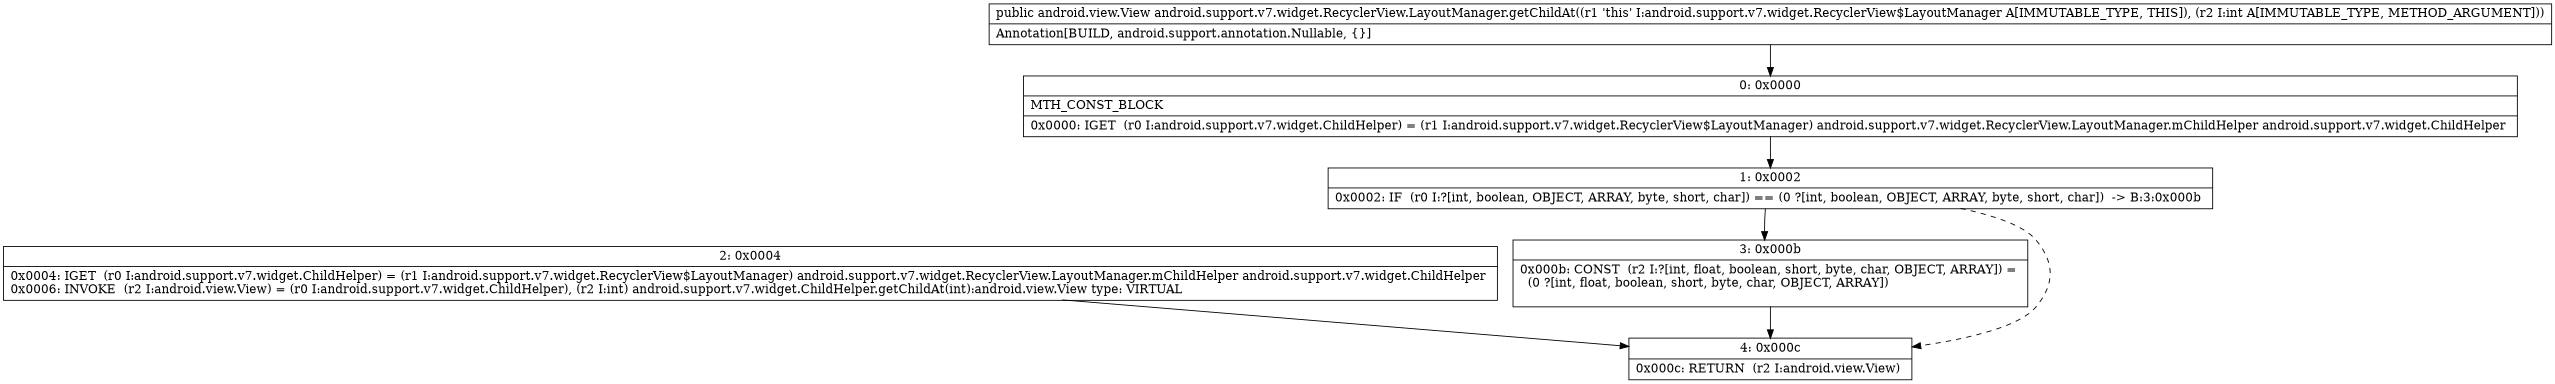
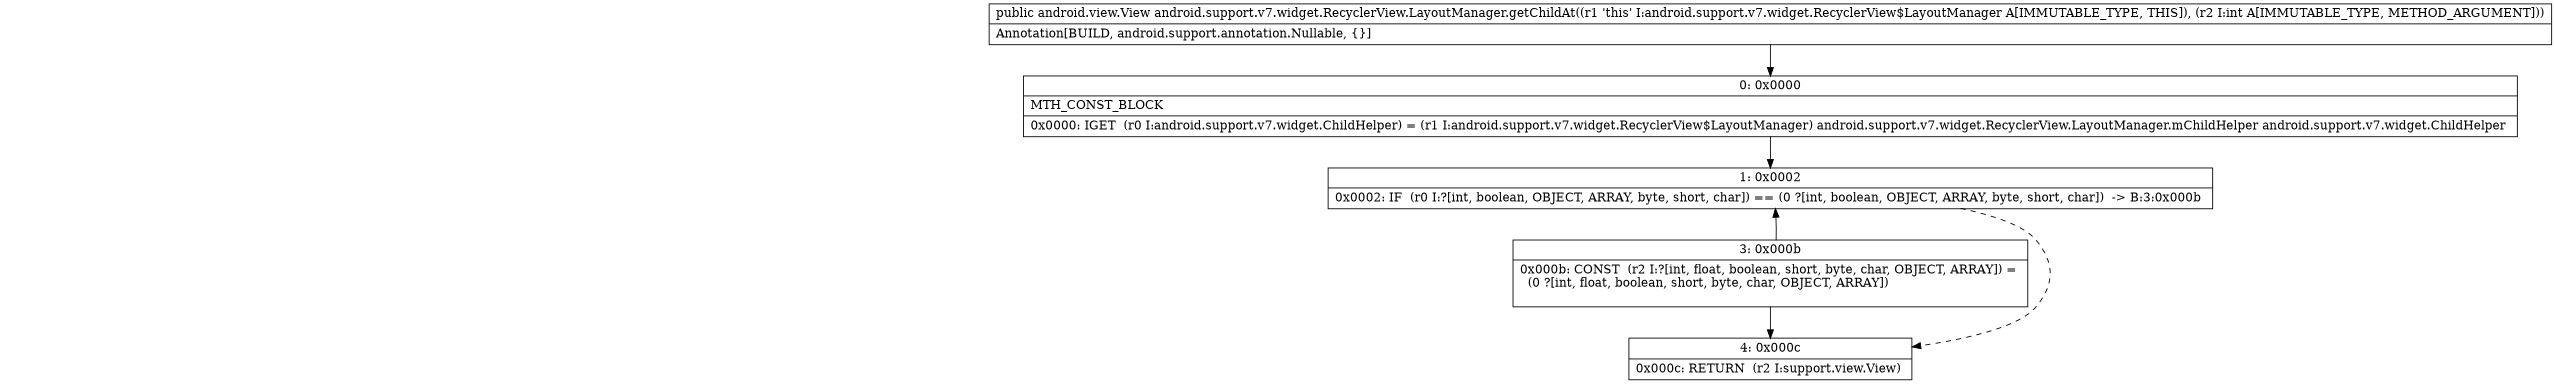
edge "1: 0x0002" -> "3: 0x000b": reversed
node "2: 0x0004": removed
node "4: 0x000c": text "0x000c: RETURN  (r2 I:android.view.View)" -> "0x000c: RETURN  (r2 I:support.view.View)"
